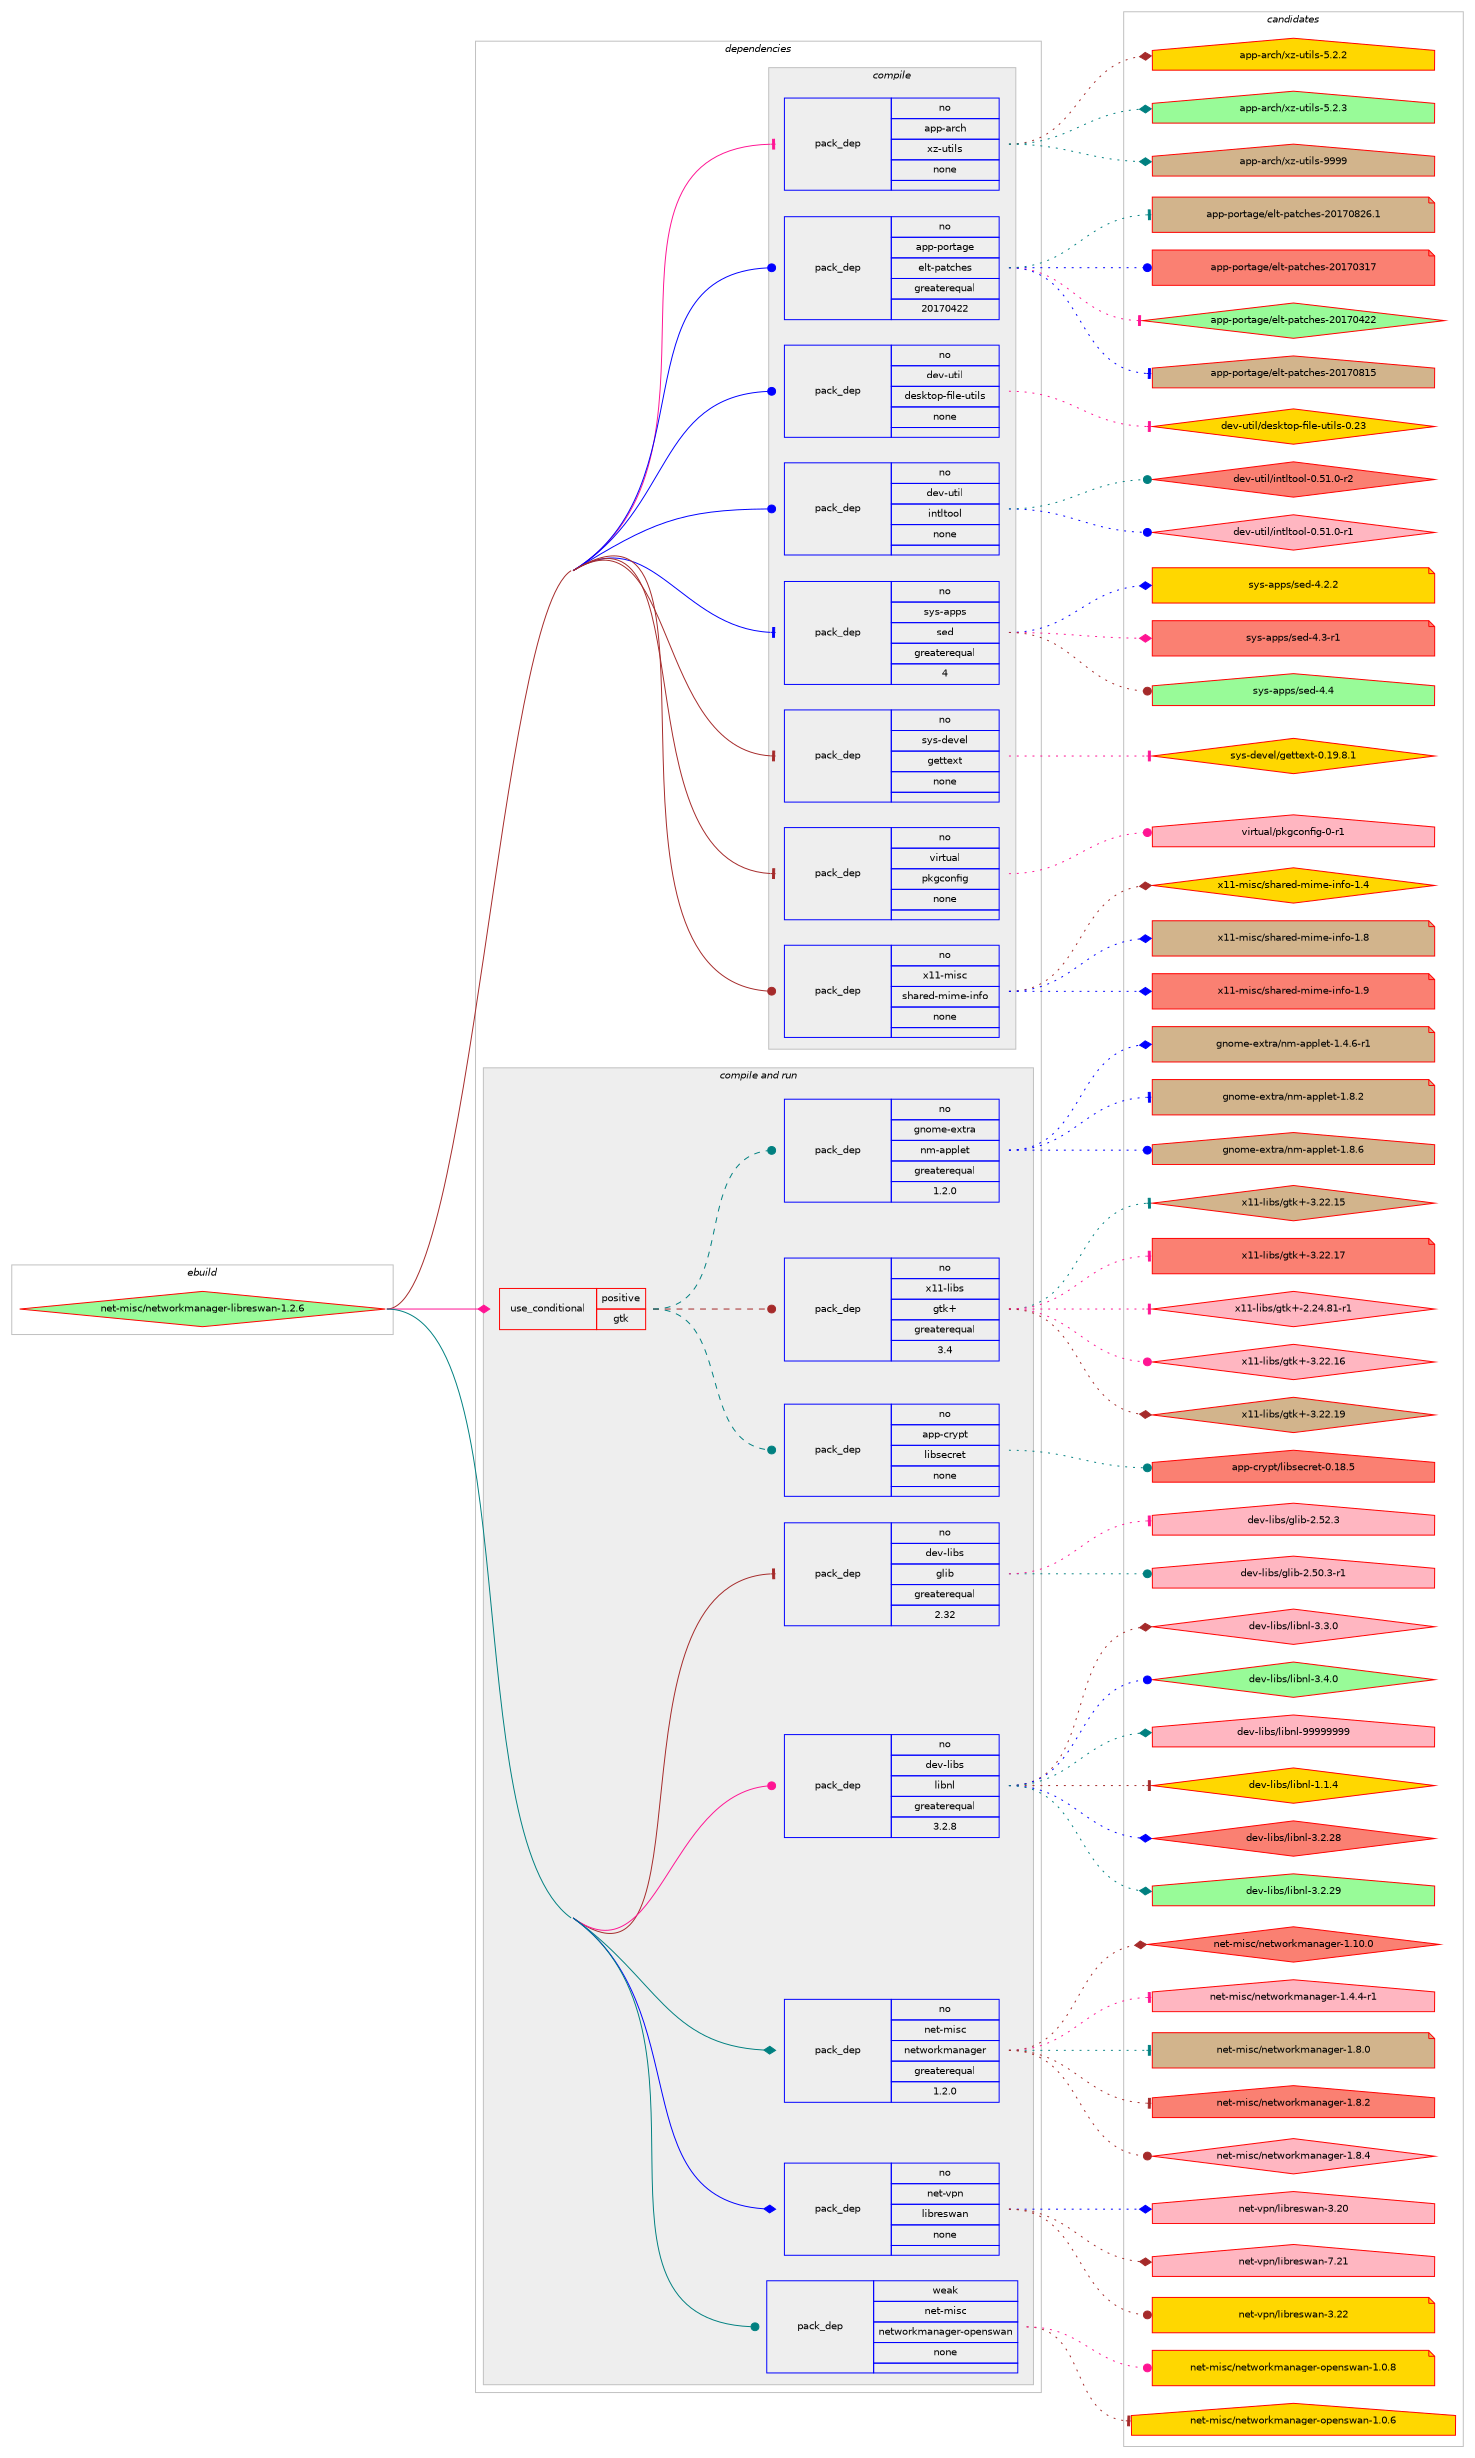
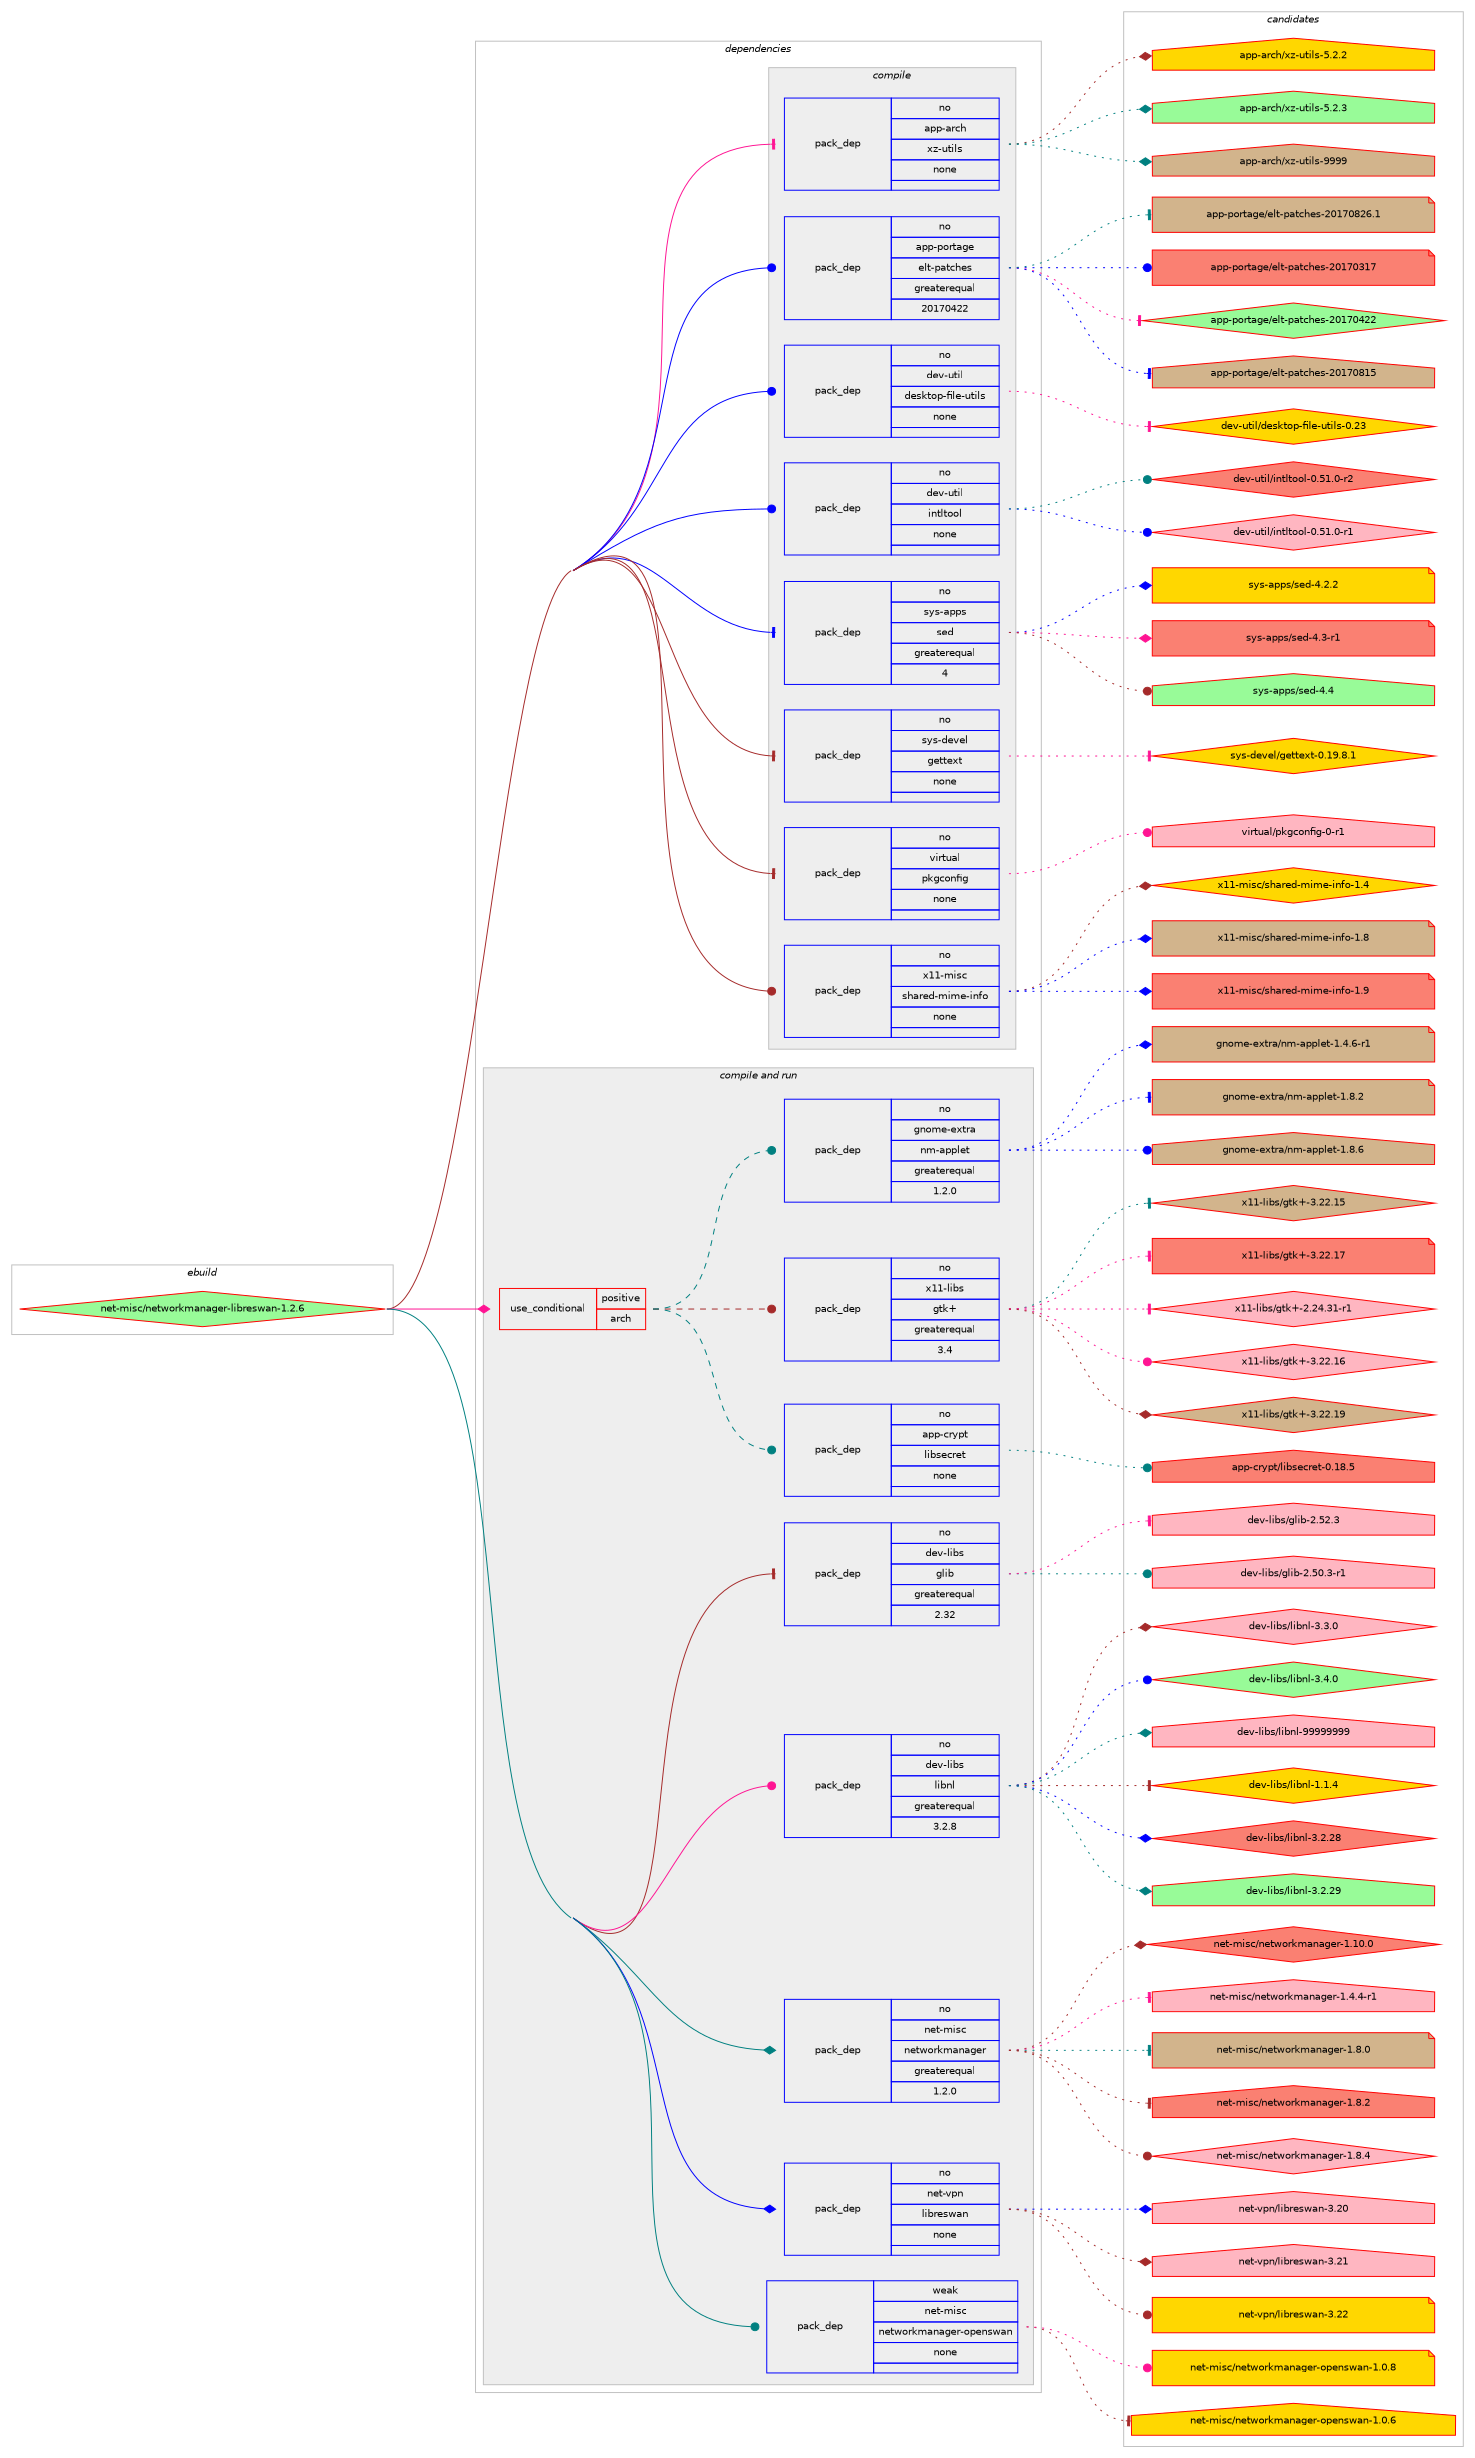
node "x11-libs/gtk+-2.24.81-r1": label "x11-libs/gtk+-2.24.81-r1" -> "x11-libs/gtk+-2.24.31-r1"
node "use_conditional": text "gtk" -> "arch"
node "net-vpn/libreswan-7.21": label "net-vpn/libreswan-7.21" -> "net-vpn/libreswan-3.21"
